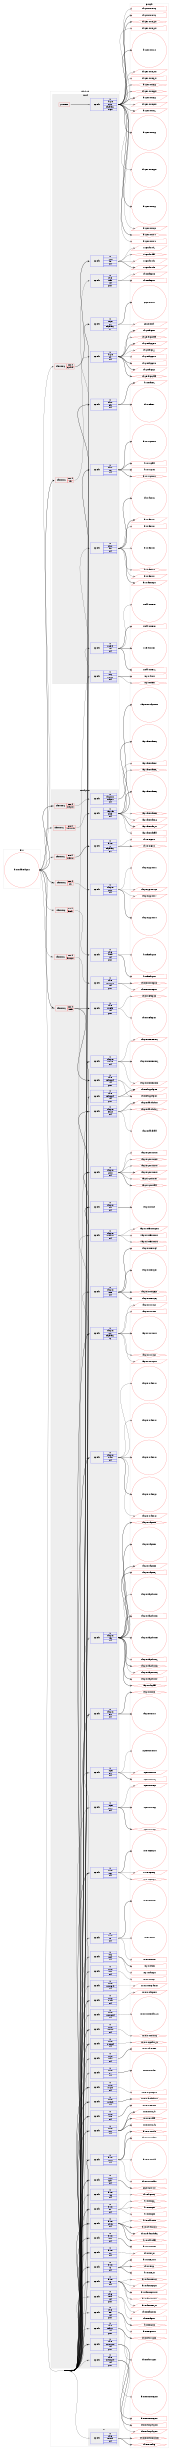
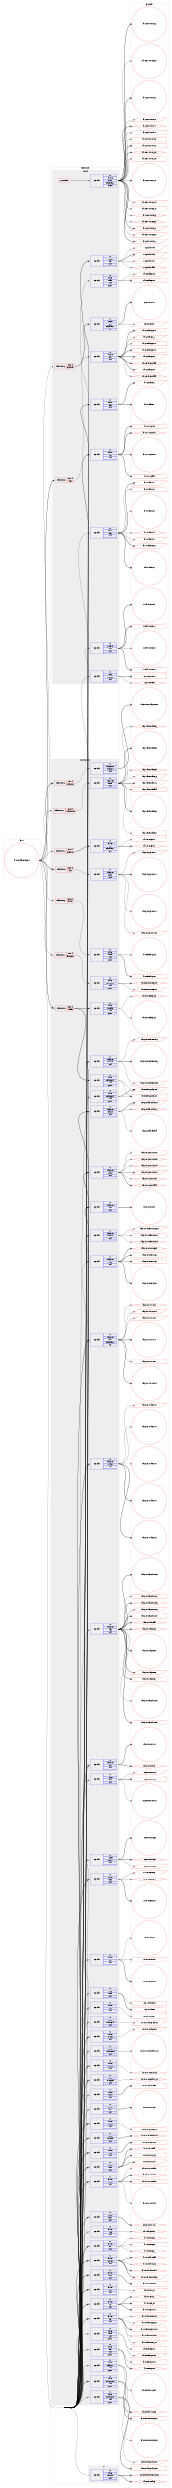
node "sys-apps/elfix-0.9.2": label "sys-apps/elfix-0.9.2" -> "sys-alsa/elfix-0.9.2"
node "virtual/libXext-0-r1": label "virtual/libXext-0-r1" -> "virtual/pkgconfig-0-r1"
node "media-libs/libvpx-1.7.0": added
